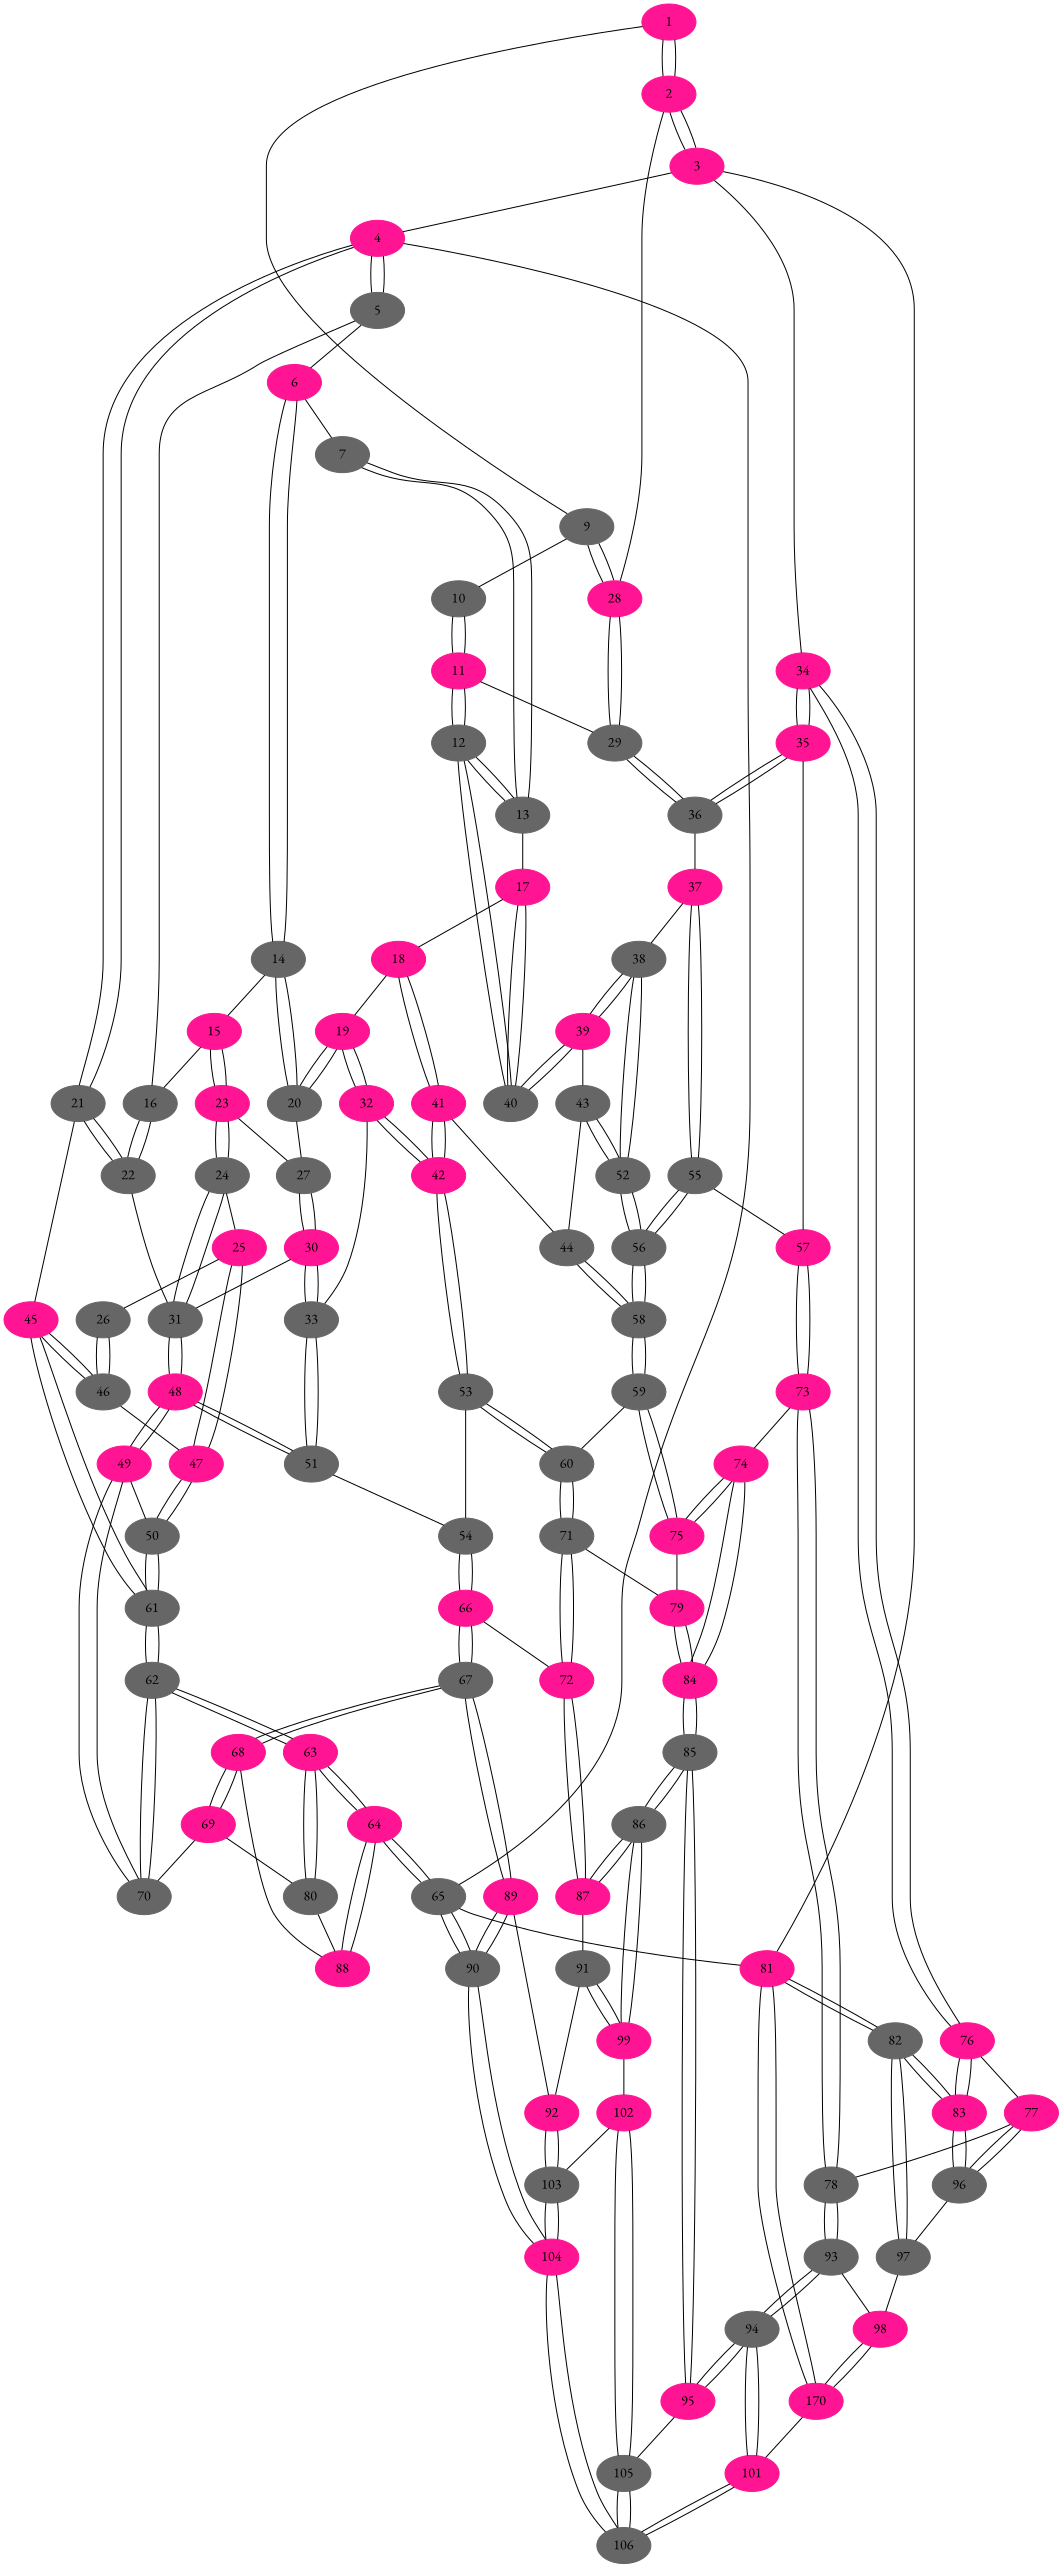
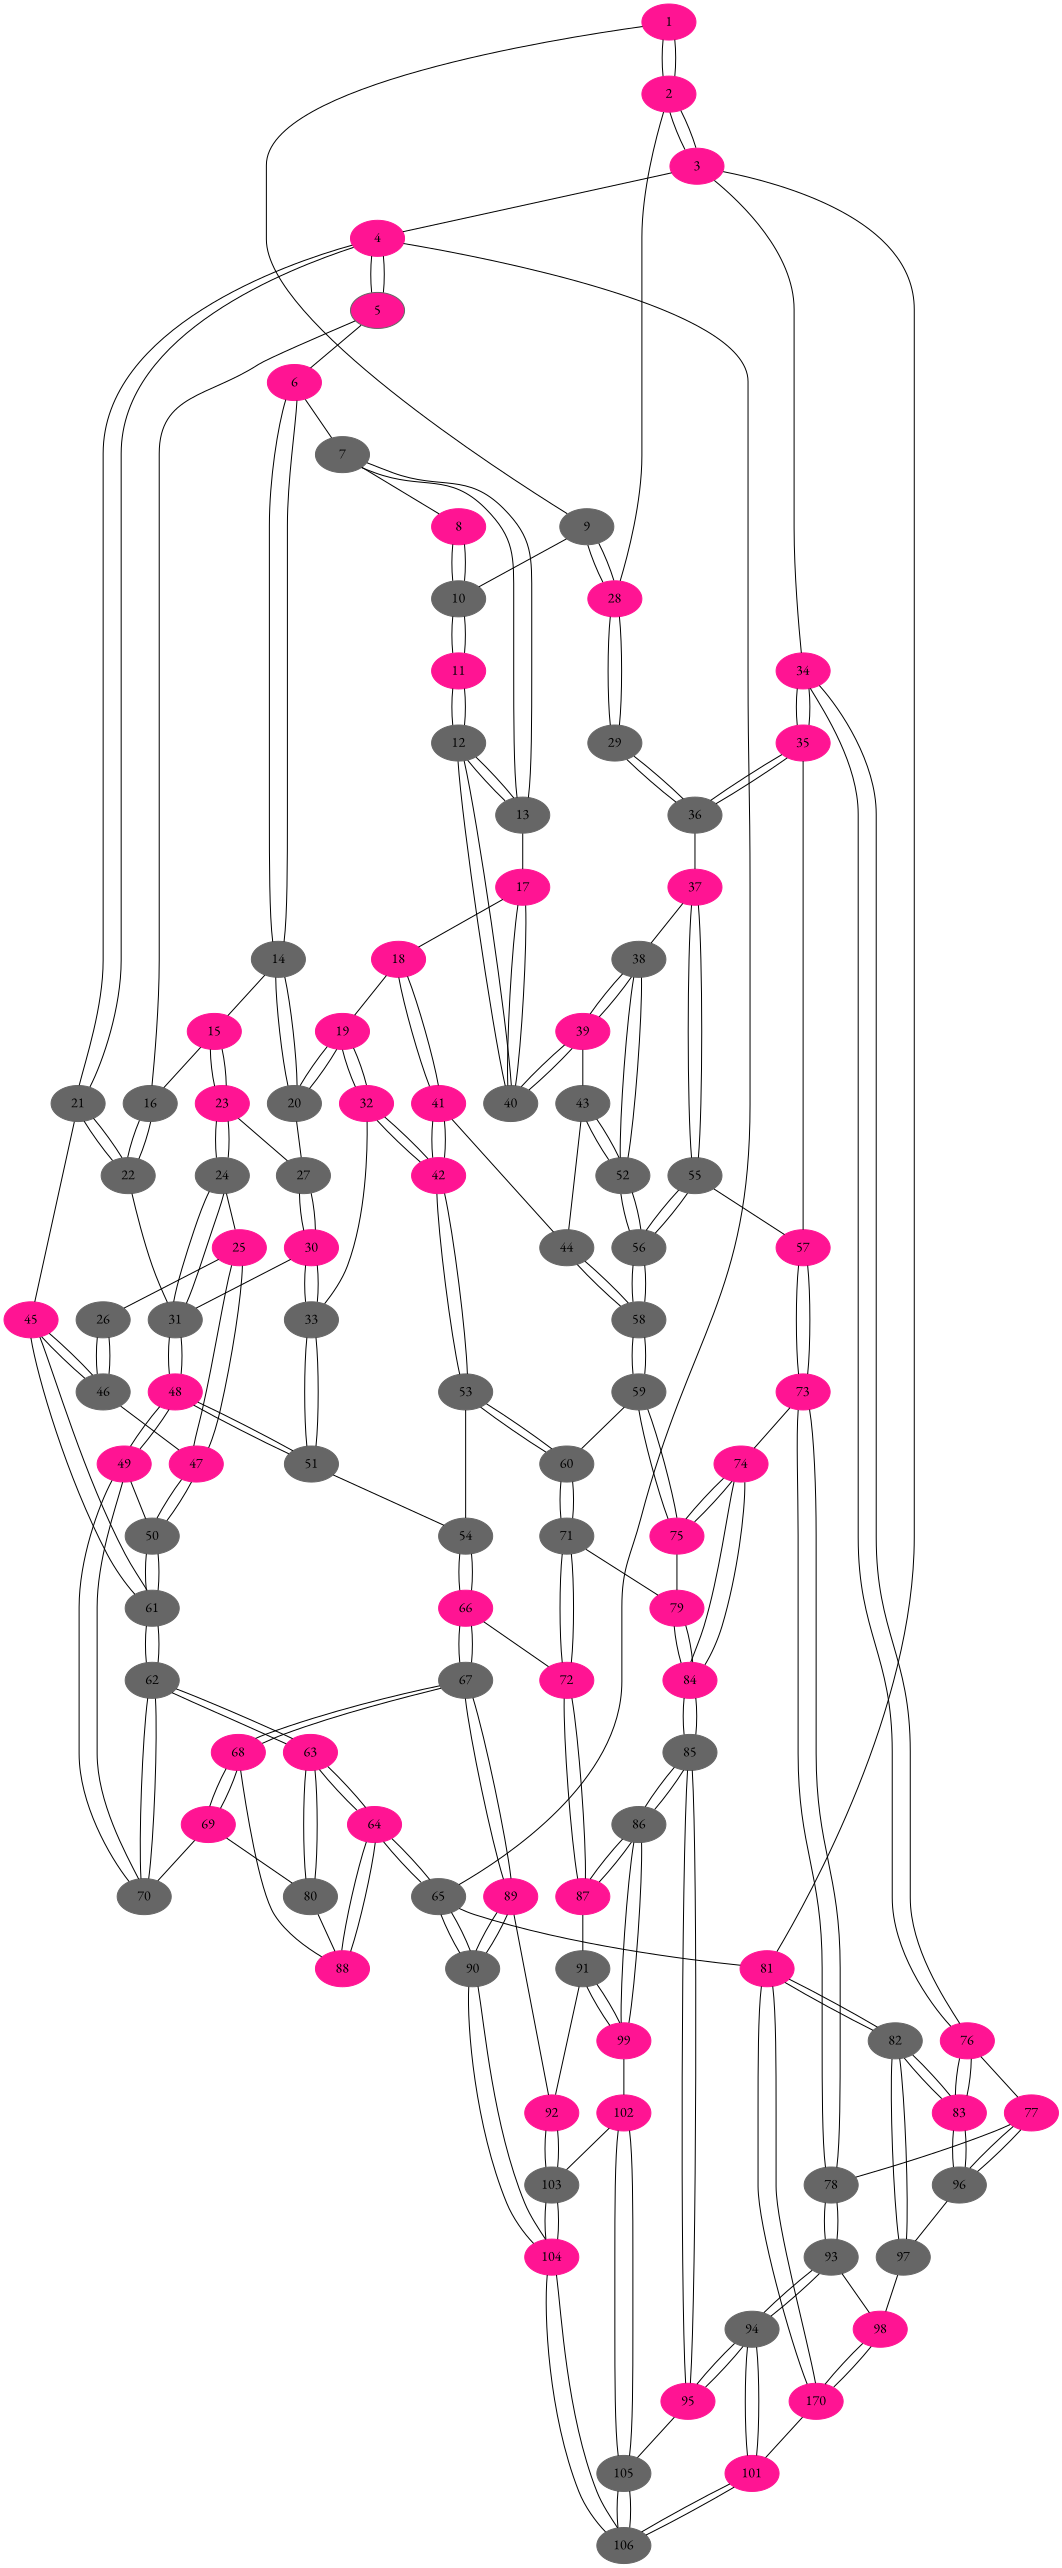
node "5": fillcolor gray40 -> deeppink
node "8": added
edge "11" -- "29": removed
